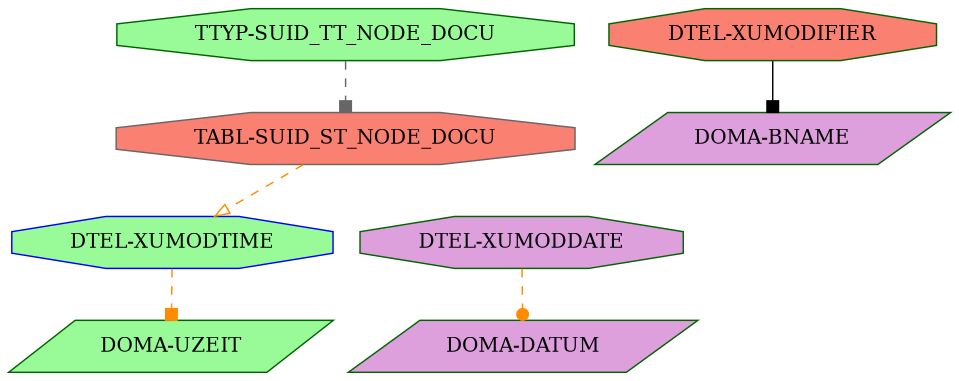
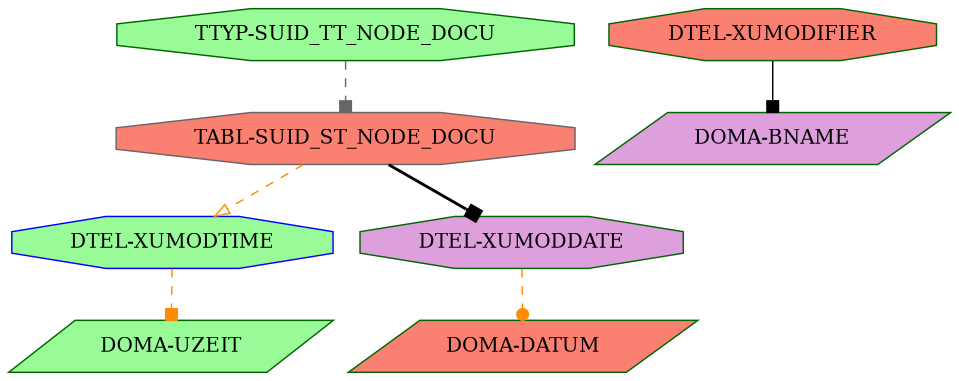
edge "TABL-SUID_ST_NODE_DOCU" -> "DTEL-XUMODDATE": added
node "DOMA-DATUM": fillcolor plum -> salmon
